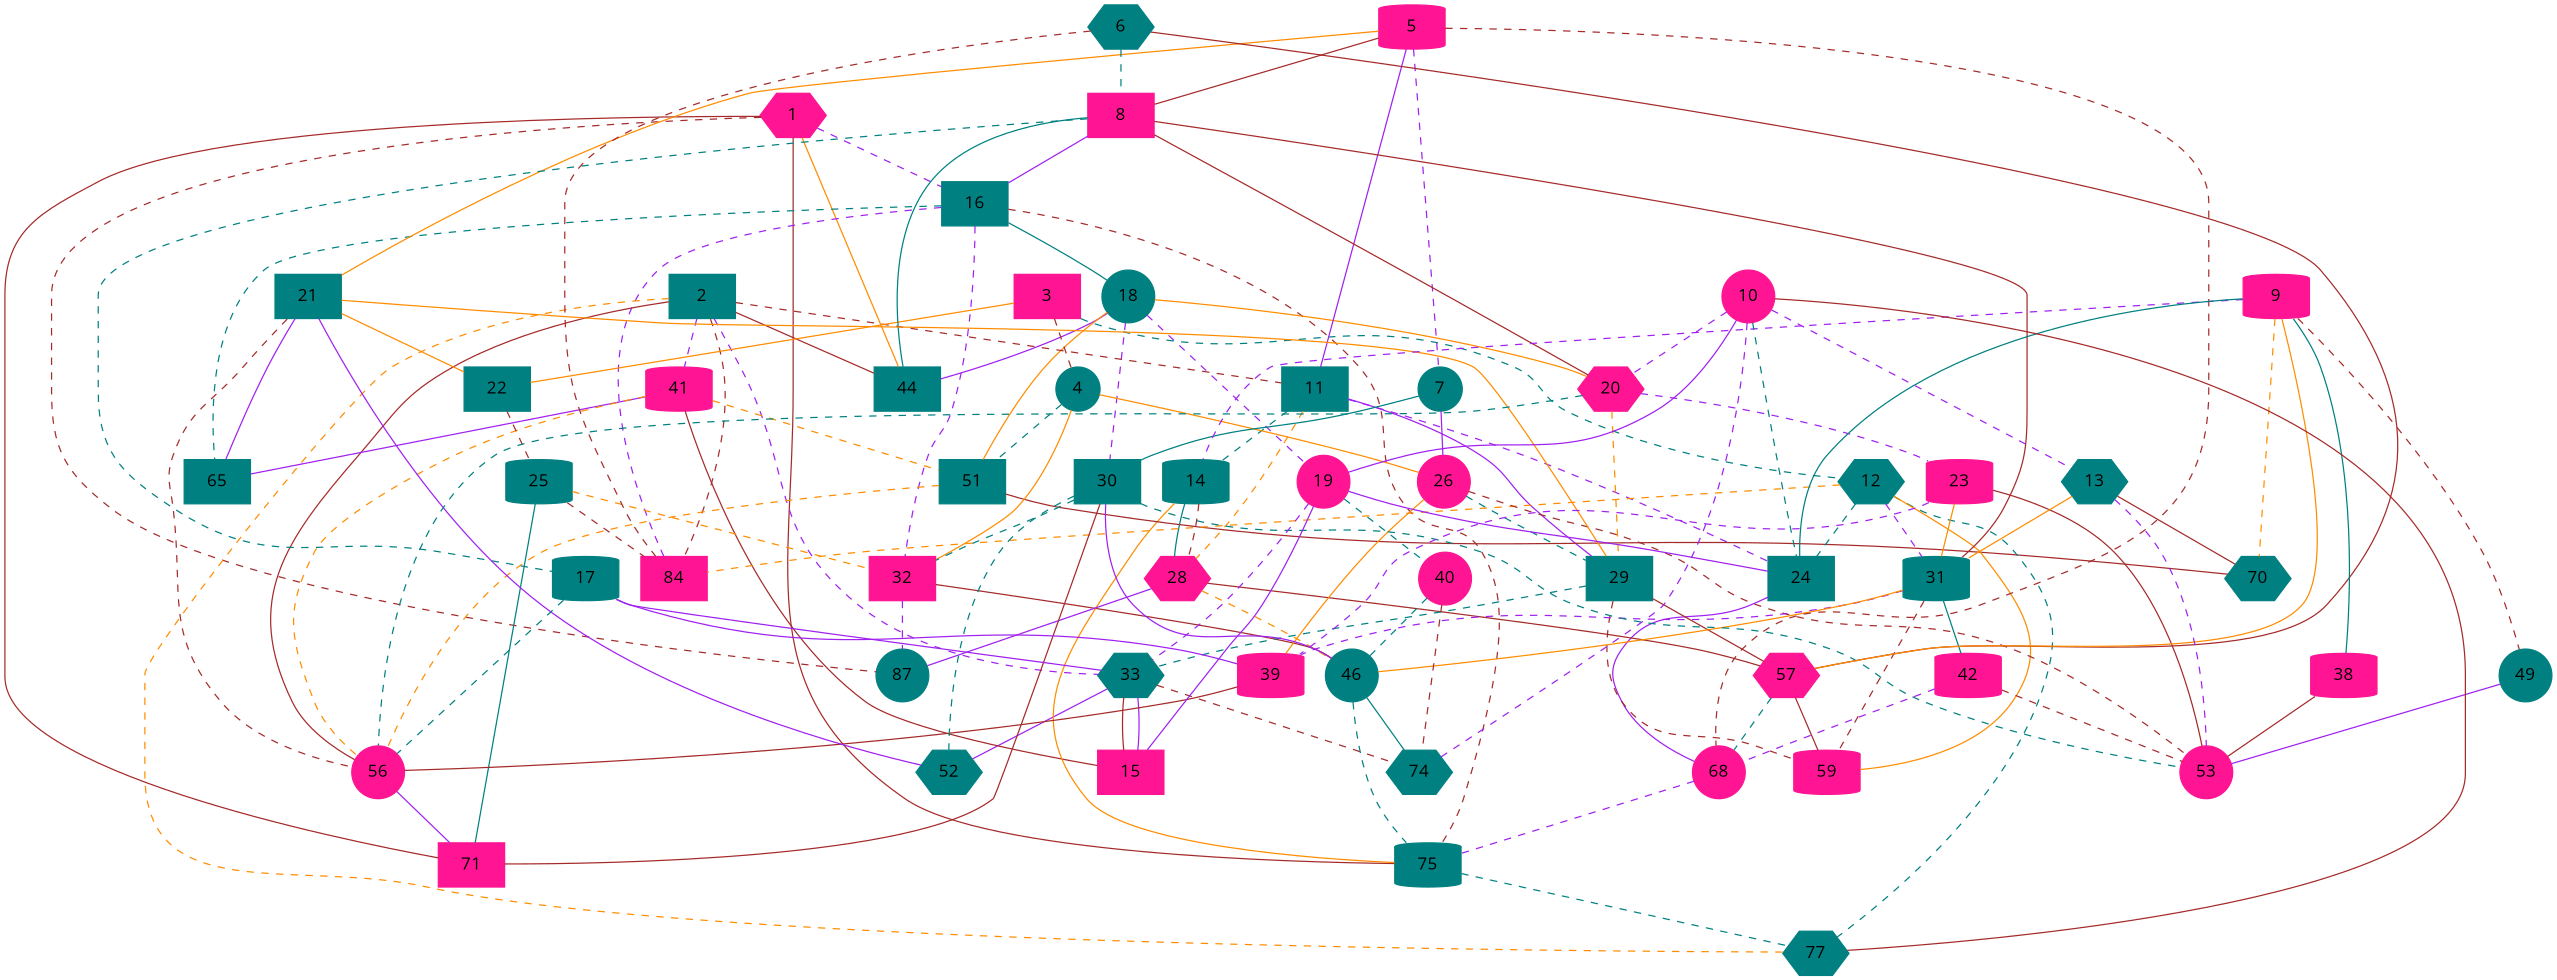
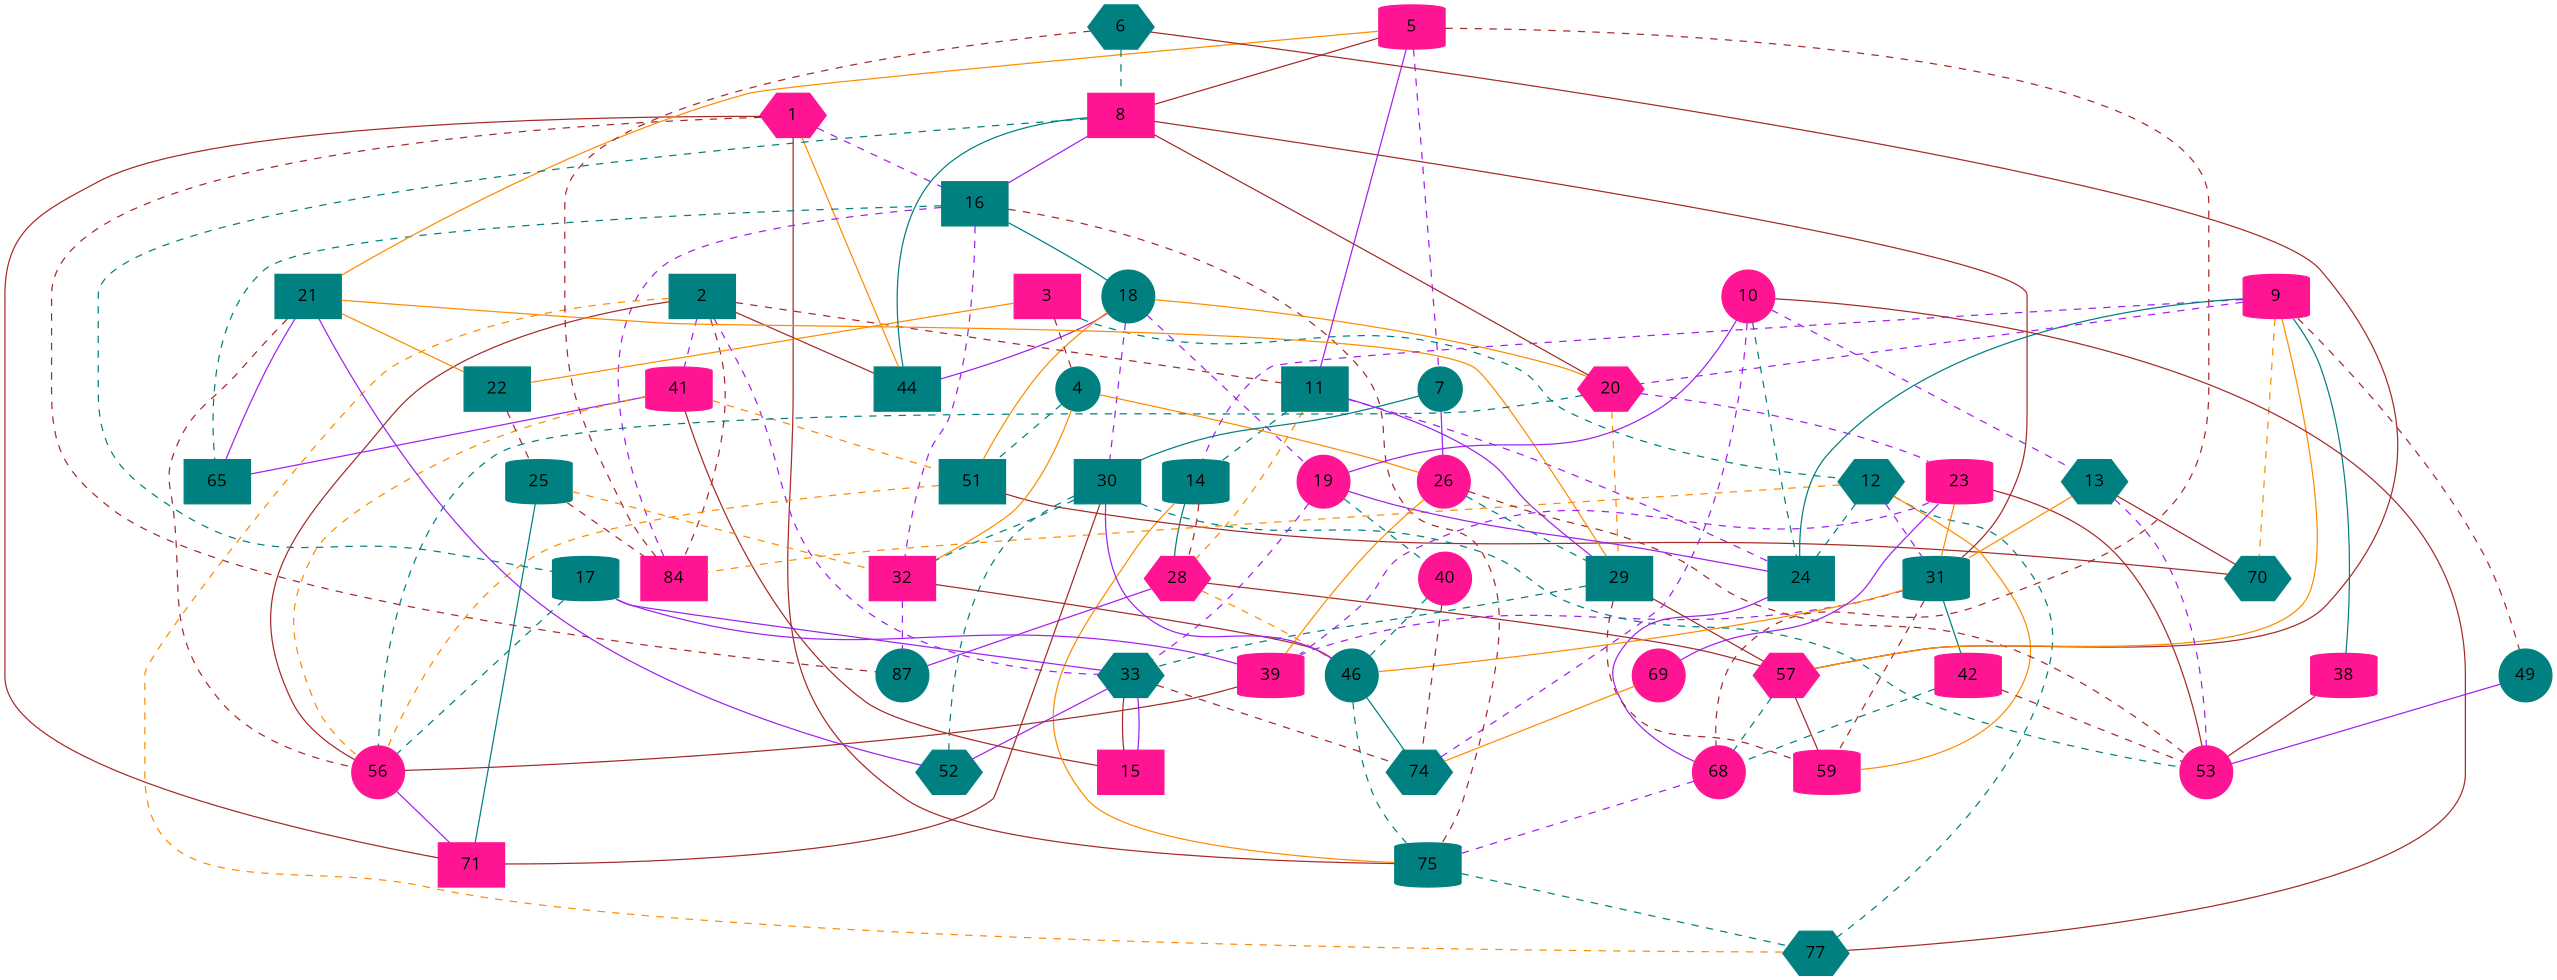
edge "10" -- "20": now "9" -- "20"
edge "19" -- "15": removed
node "69": added
edge "42" -- "68": color purple -> teal
